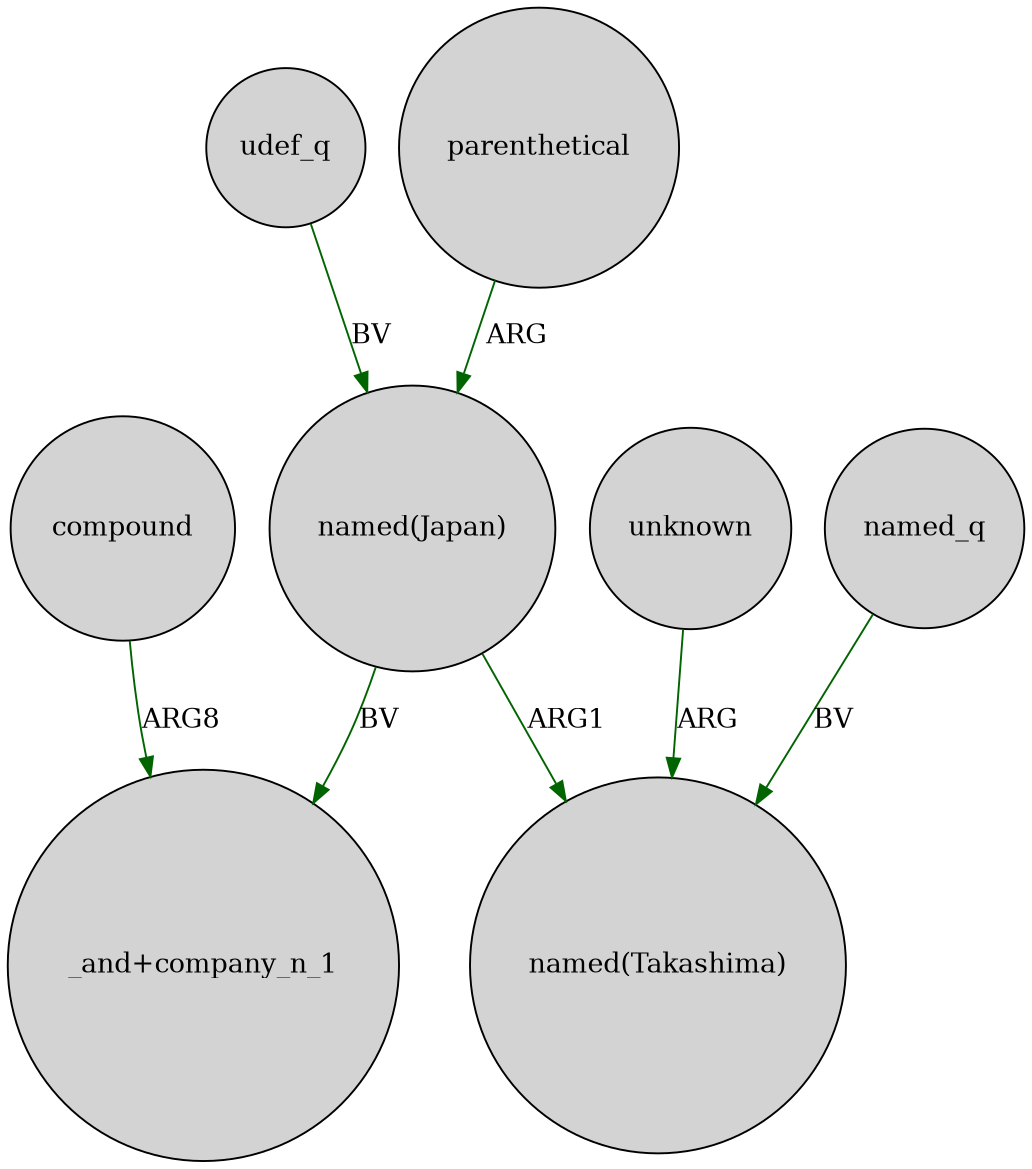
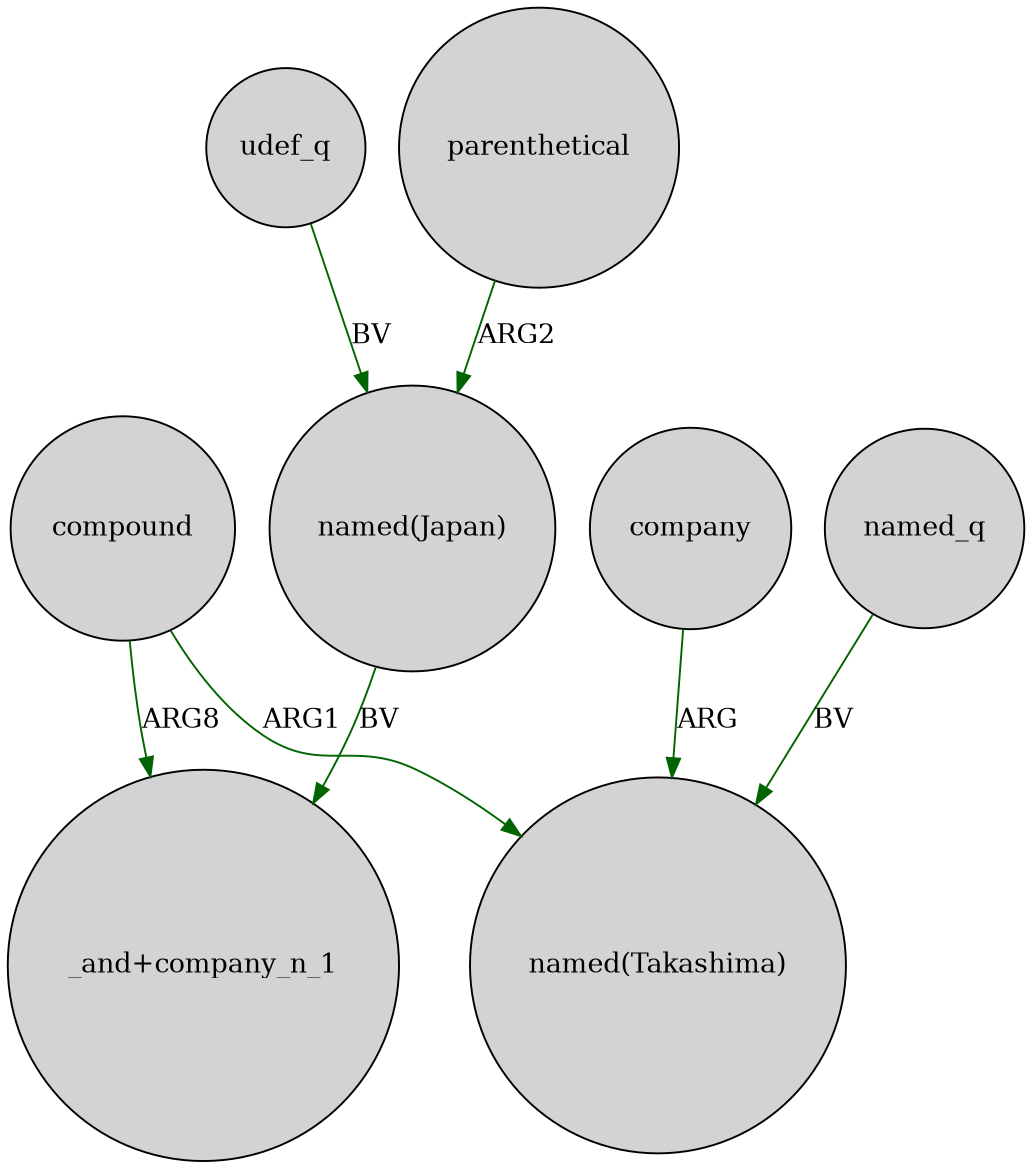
edge "parenthetical" -> "named(Japan)": label "ARG" -> "ARG2"
node "unknown": label "unknown" -> "company"
edge "named(Japan)" -> "named(Takashima)": now "compound" -> "named(Takashima)"
